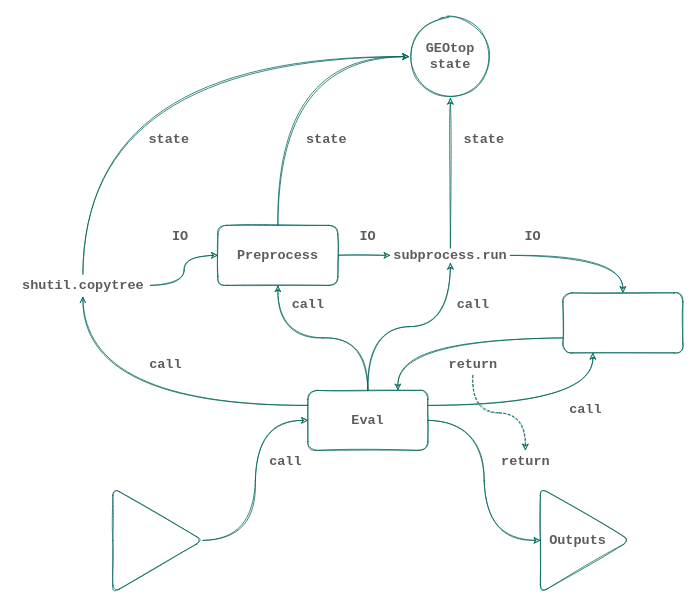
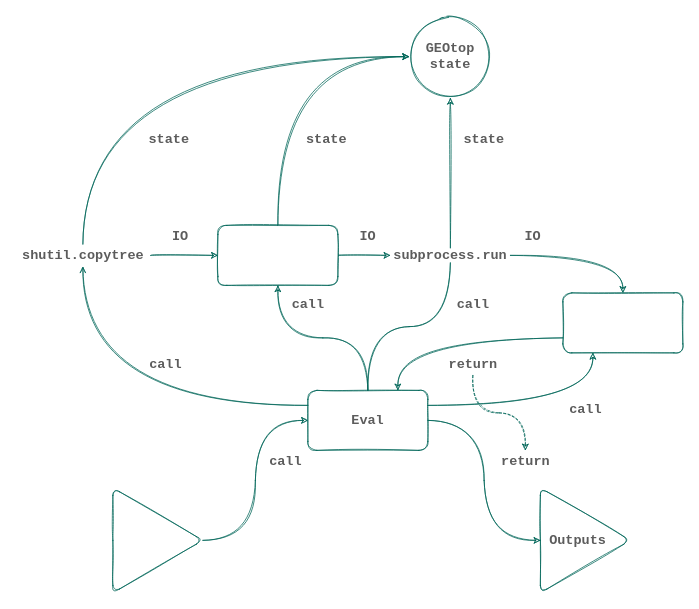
node "Preprocess": removed
edge "Eval" -> "subprocess.run": arrowhead classic -> none
node "shutil.copytree": moved (83, 285) -> (83, 255)
